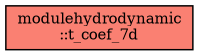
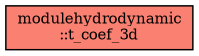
node "modulehydrodynamic ::t_coef_7d": label "modulehydrodynamic ::t_coef_7d" -> "modulehydrodynamic ::t_coef_3d"
